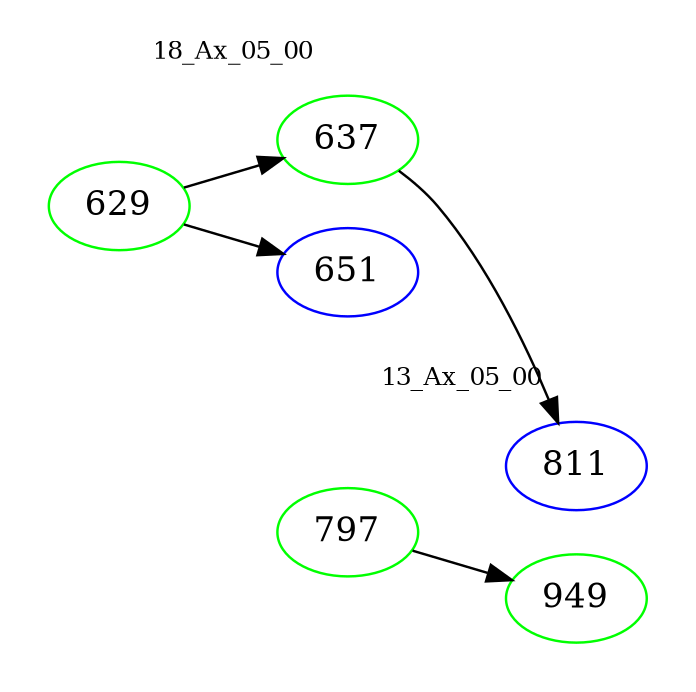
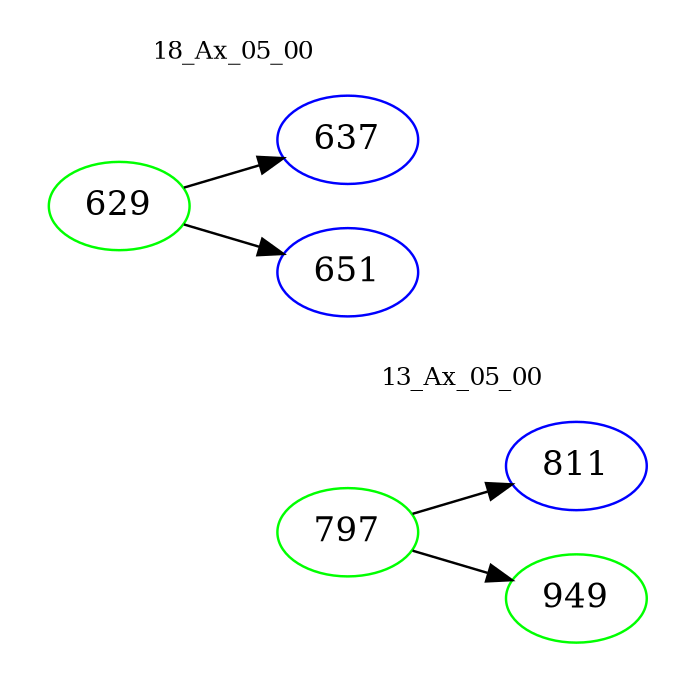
node "637": color green -> blue
edge "637" -> "811": now "797" -> "811"
